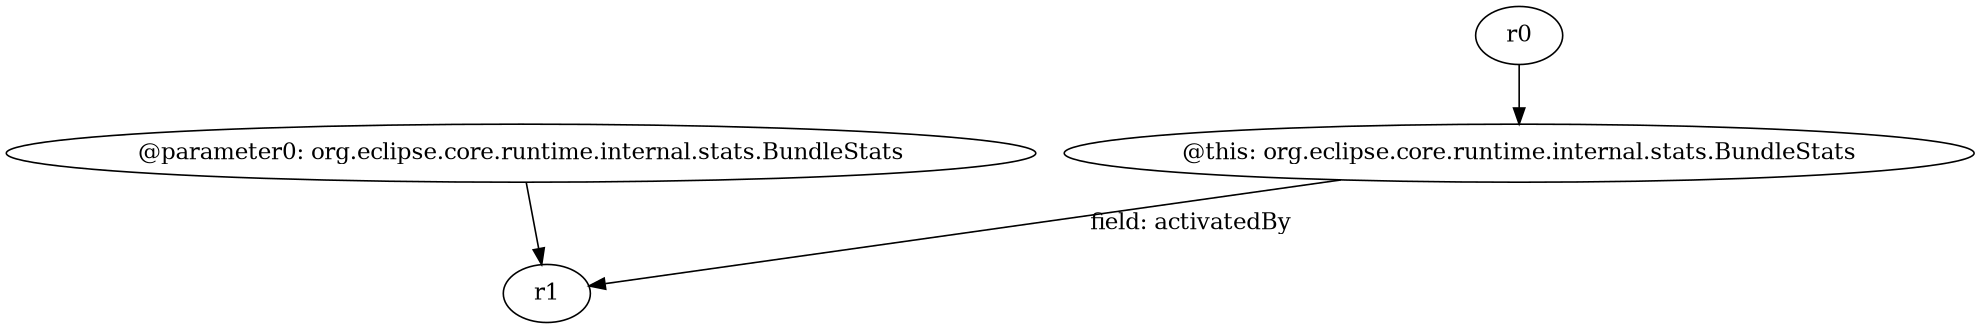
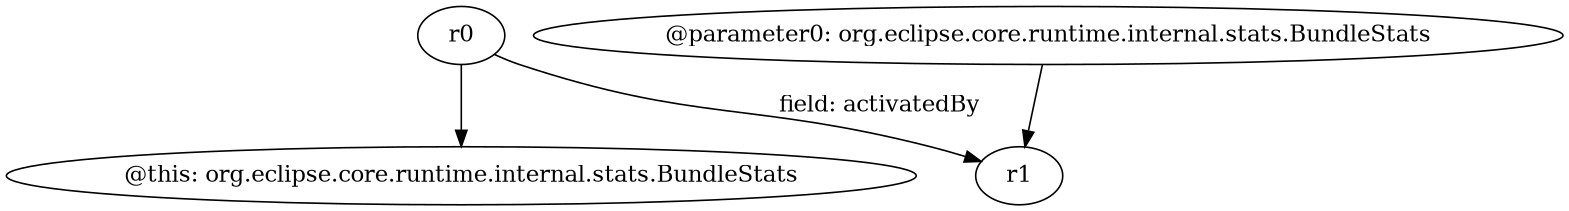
edge "@this: org.eclipse.core.runtime.internal.stats.BundleStats" -> "r1": now "r0" -> "r1"
